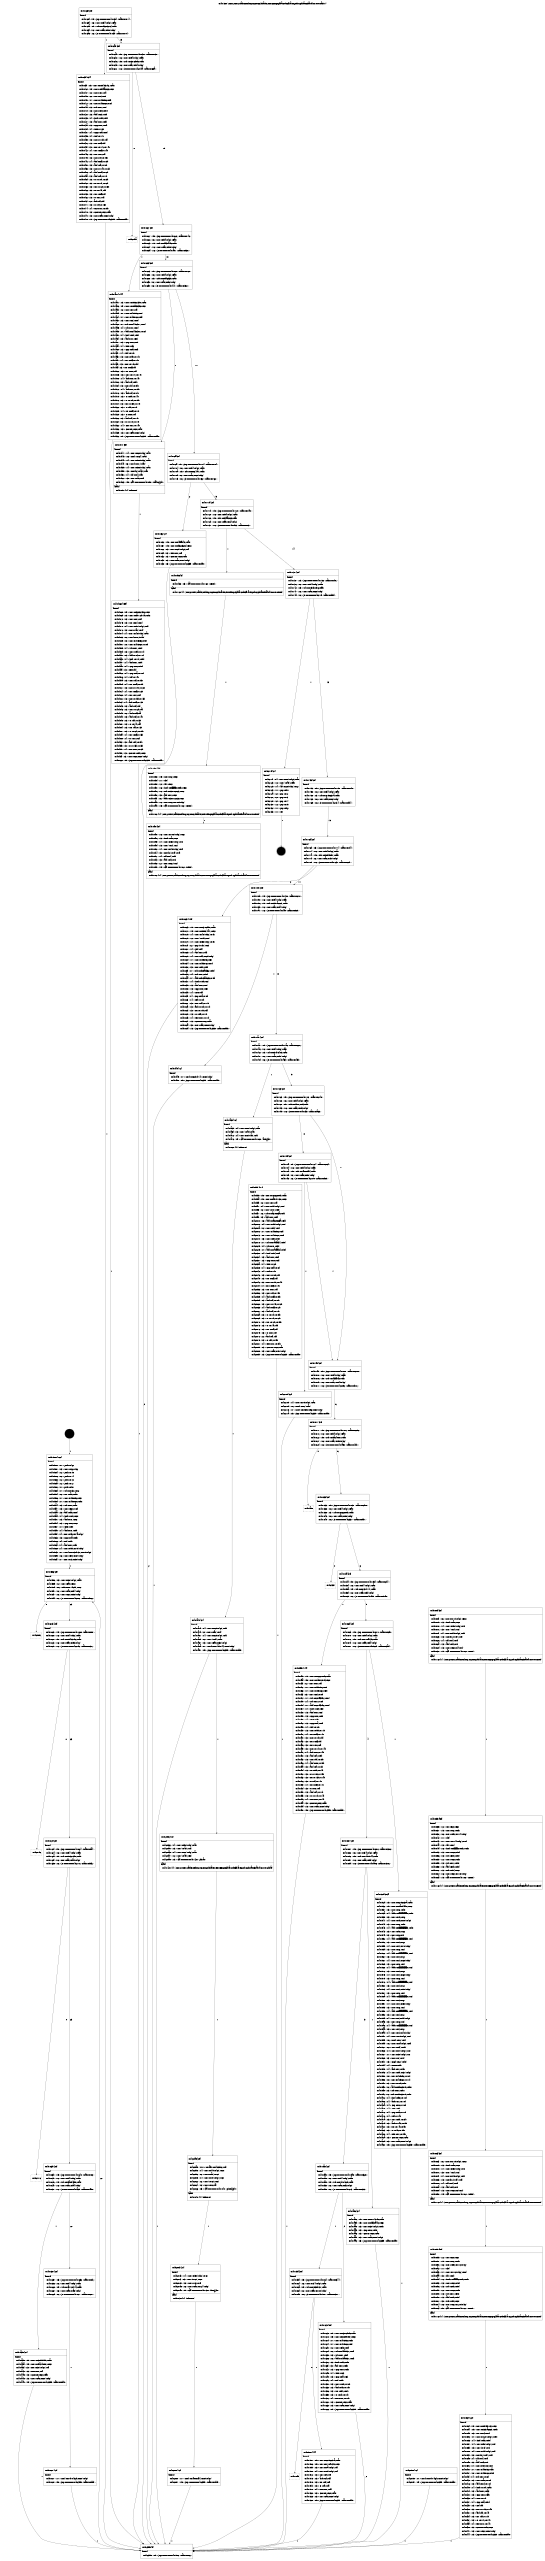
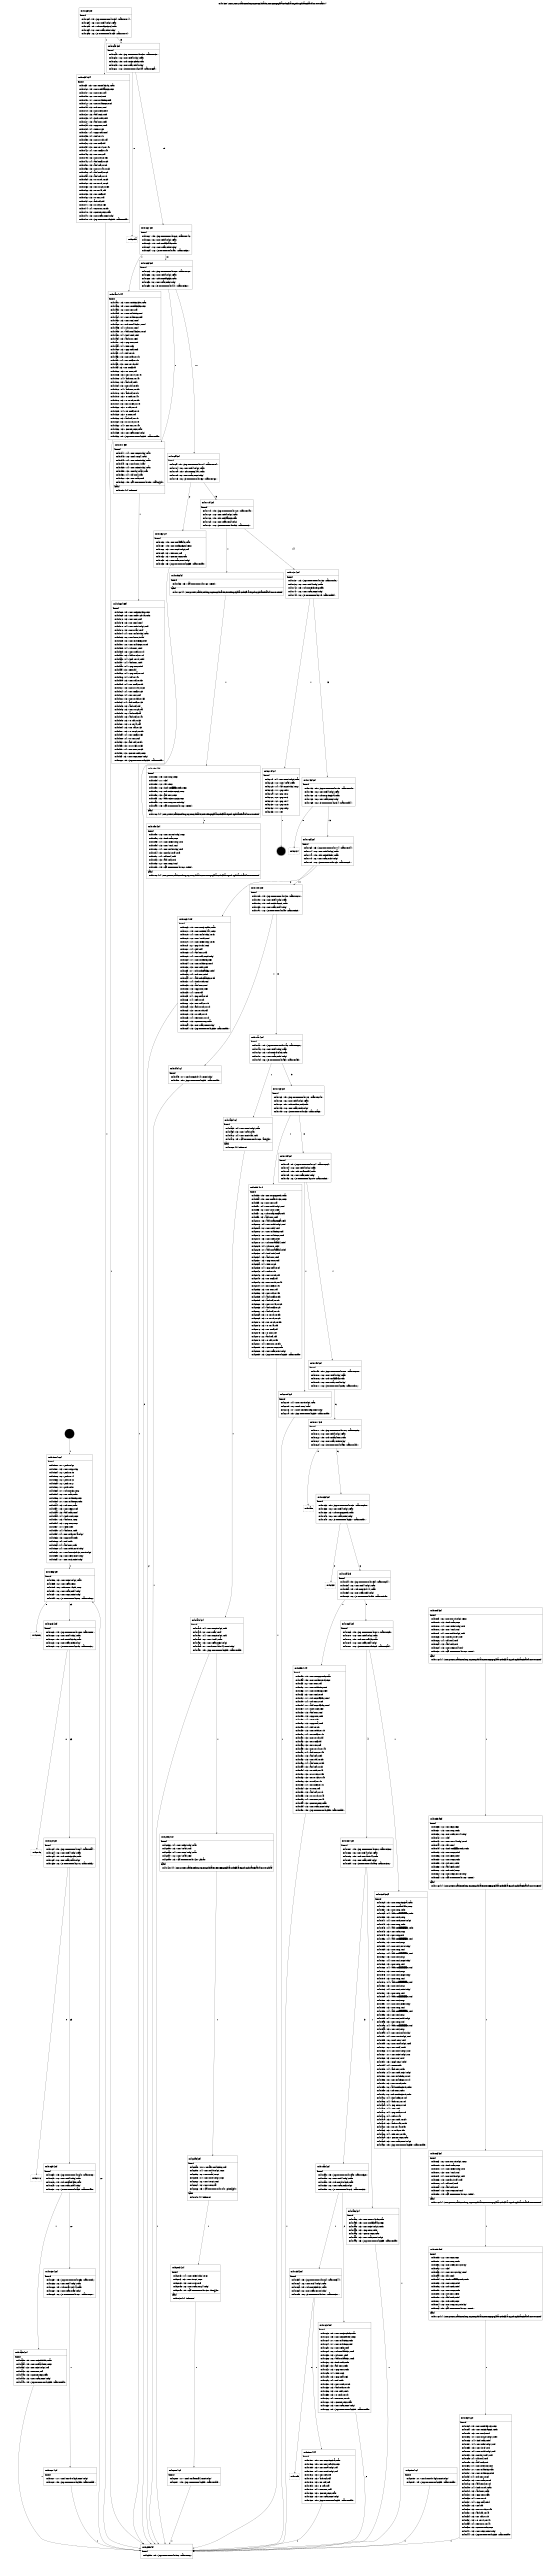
node "0x402134": added
edge "0x4017c3 [28]" -> "0x4017fb [28]": now "0x4017c3 [28]" -> "0x401fe5 [171]"
